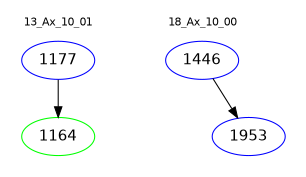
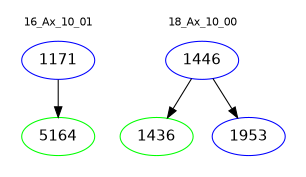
cluster "13_Ax_10_01": label "13_Ax_10_01" -> "16_Ax_10_01"
node "1177": label "1177" -> "1171"
node "1164": label "1164" -> "5164"
node "1436": added
